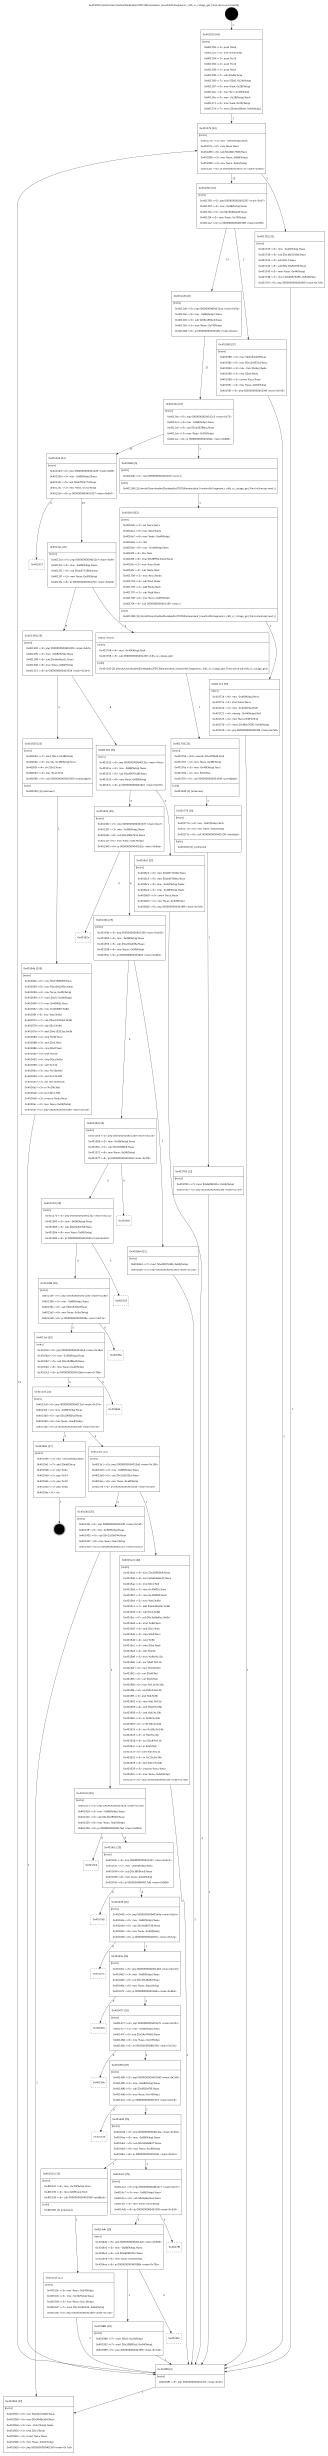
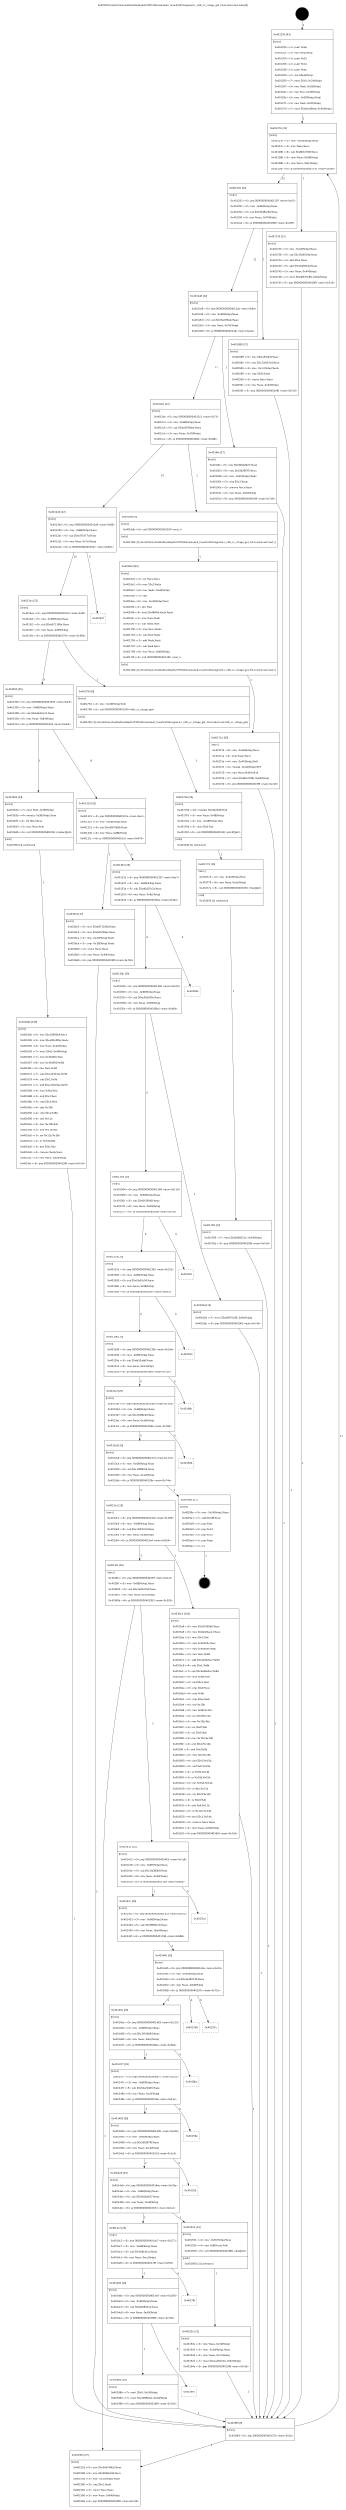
node "0x4014fe [27]": added
edge "0x40142c [25]" -> "0x4017d8": now "0x401445 [25]" -> "0x4017d8"
